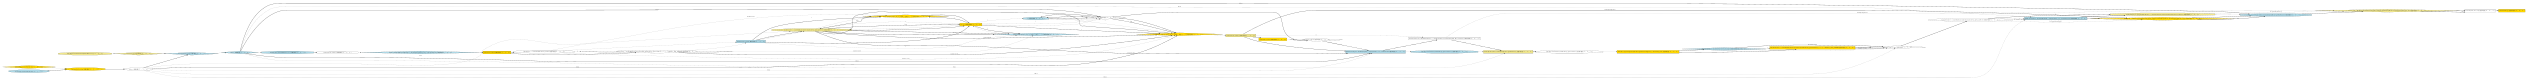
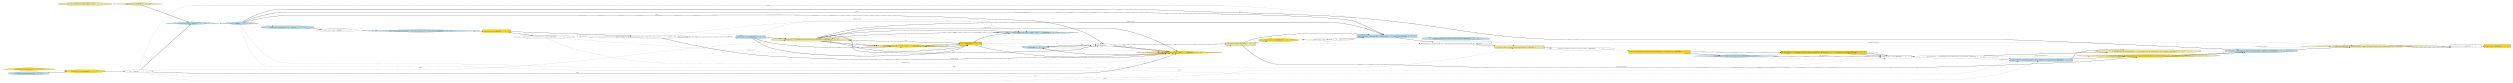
edge "i < nDocs@@@15@@@['1', '1', '1']" -> "leaderJetty.start()@@@19@@@['0', '0', '1']": now "i < nDocs@@@15@@@['1', '1', '1']" -> "leaderClient.commit()@@@17@@@['1', '1', '1']"
node "leaderJetty.stop()@@@18@@@['0', '0', '1']": shape note -> octagon
node "followerClient.close()@@@26@@@['1', '1', '1']": shape diamond -> note
